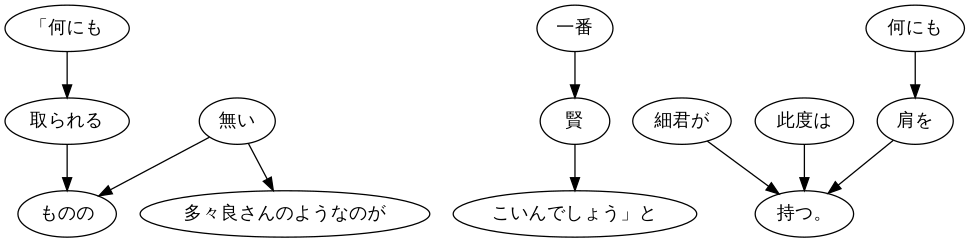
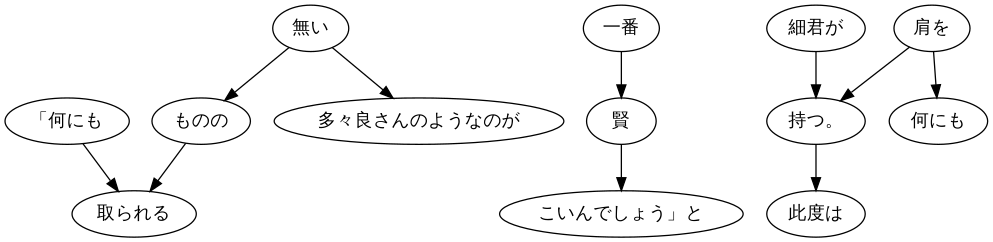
edge "何にも" -> "肩を": reversed
edge "取られる" -> "ものの": reversed
edge "此度は" -> "持つ。": reversed
